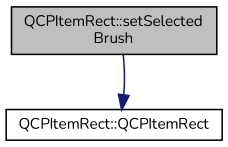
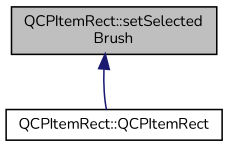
edge "QCPItemRect::setSelected Brush" -> "QCPItemRect::QCPItemRect": reversed
